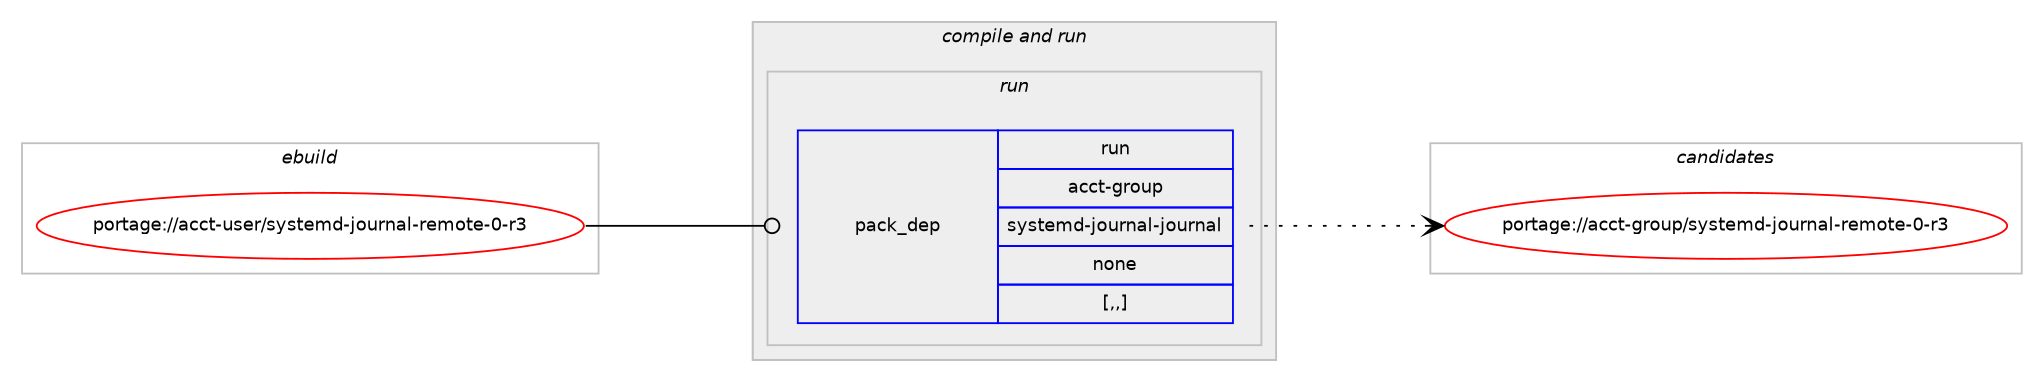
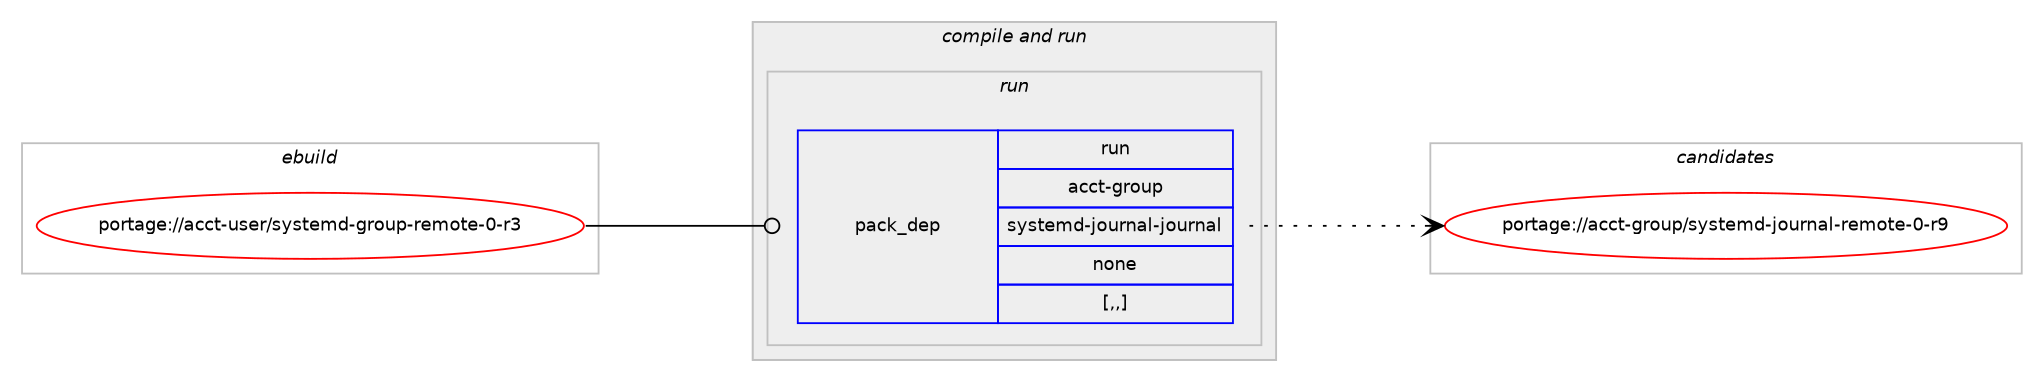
node "portage://acct-user/systemd-journal-remote-0-r3": label "portage://acct-user/systemd-journal-remote-0-r3" -> "portage://acct-user/systemd-group-remote-0-r3"
node "portage://acct-group/systemd-journal-remote-0-r3": label "portage://acct-group/systemd-journal-remote-0-r3" -> "portage://acct-group/systemd-journal-remote-0-r9"
